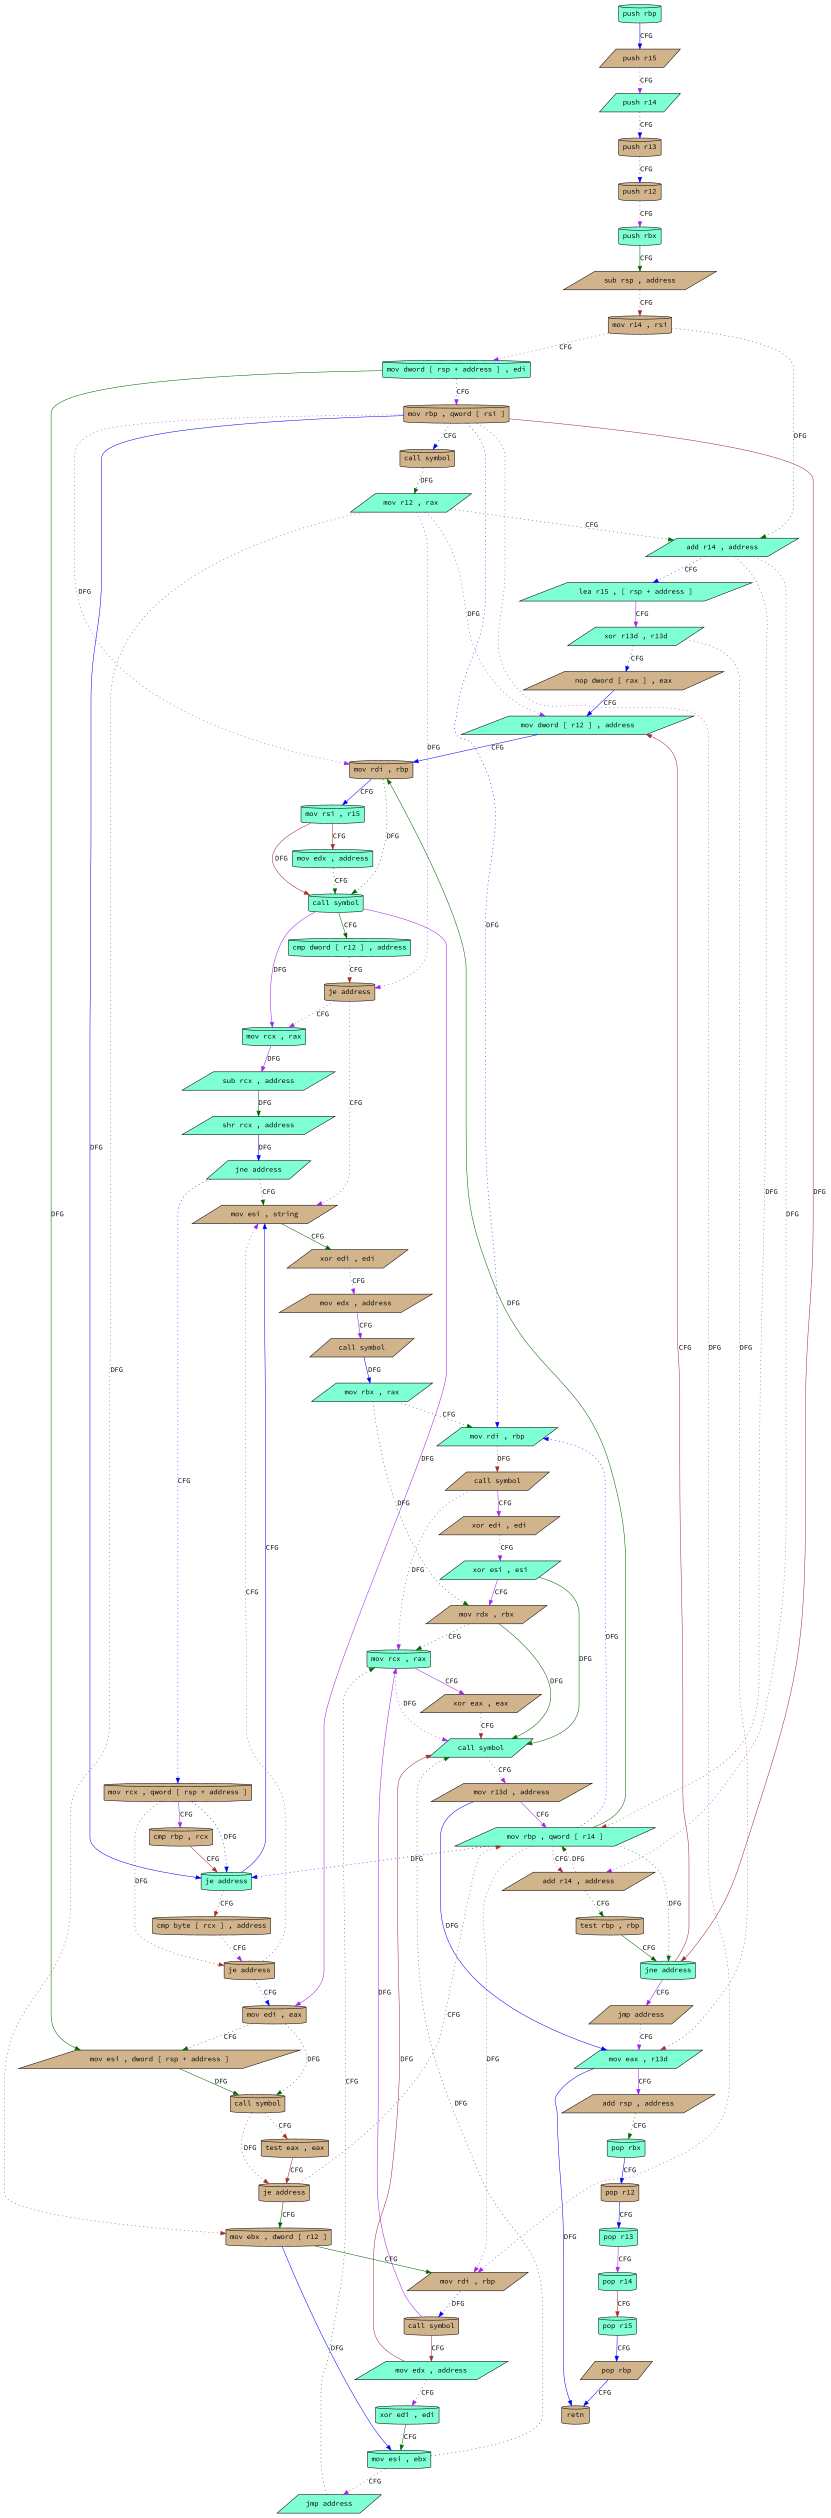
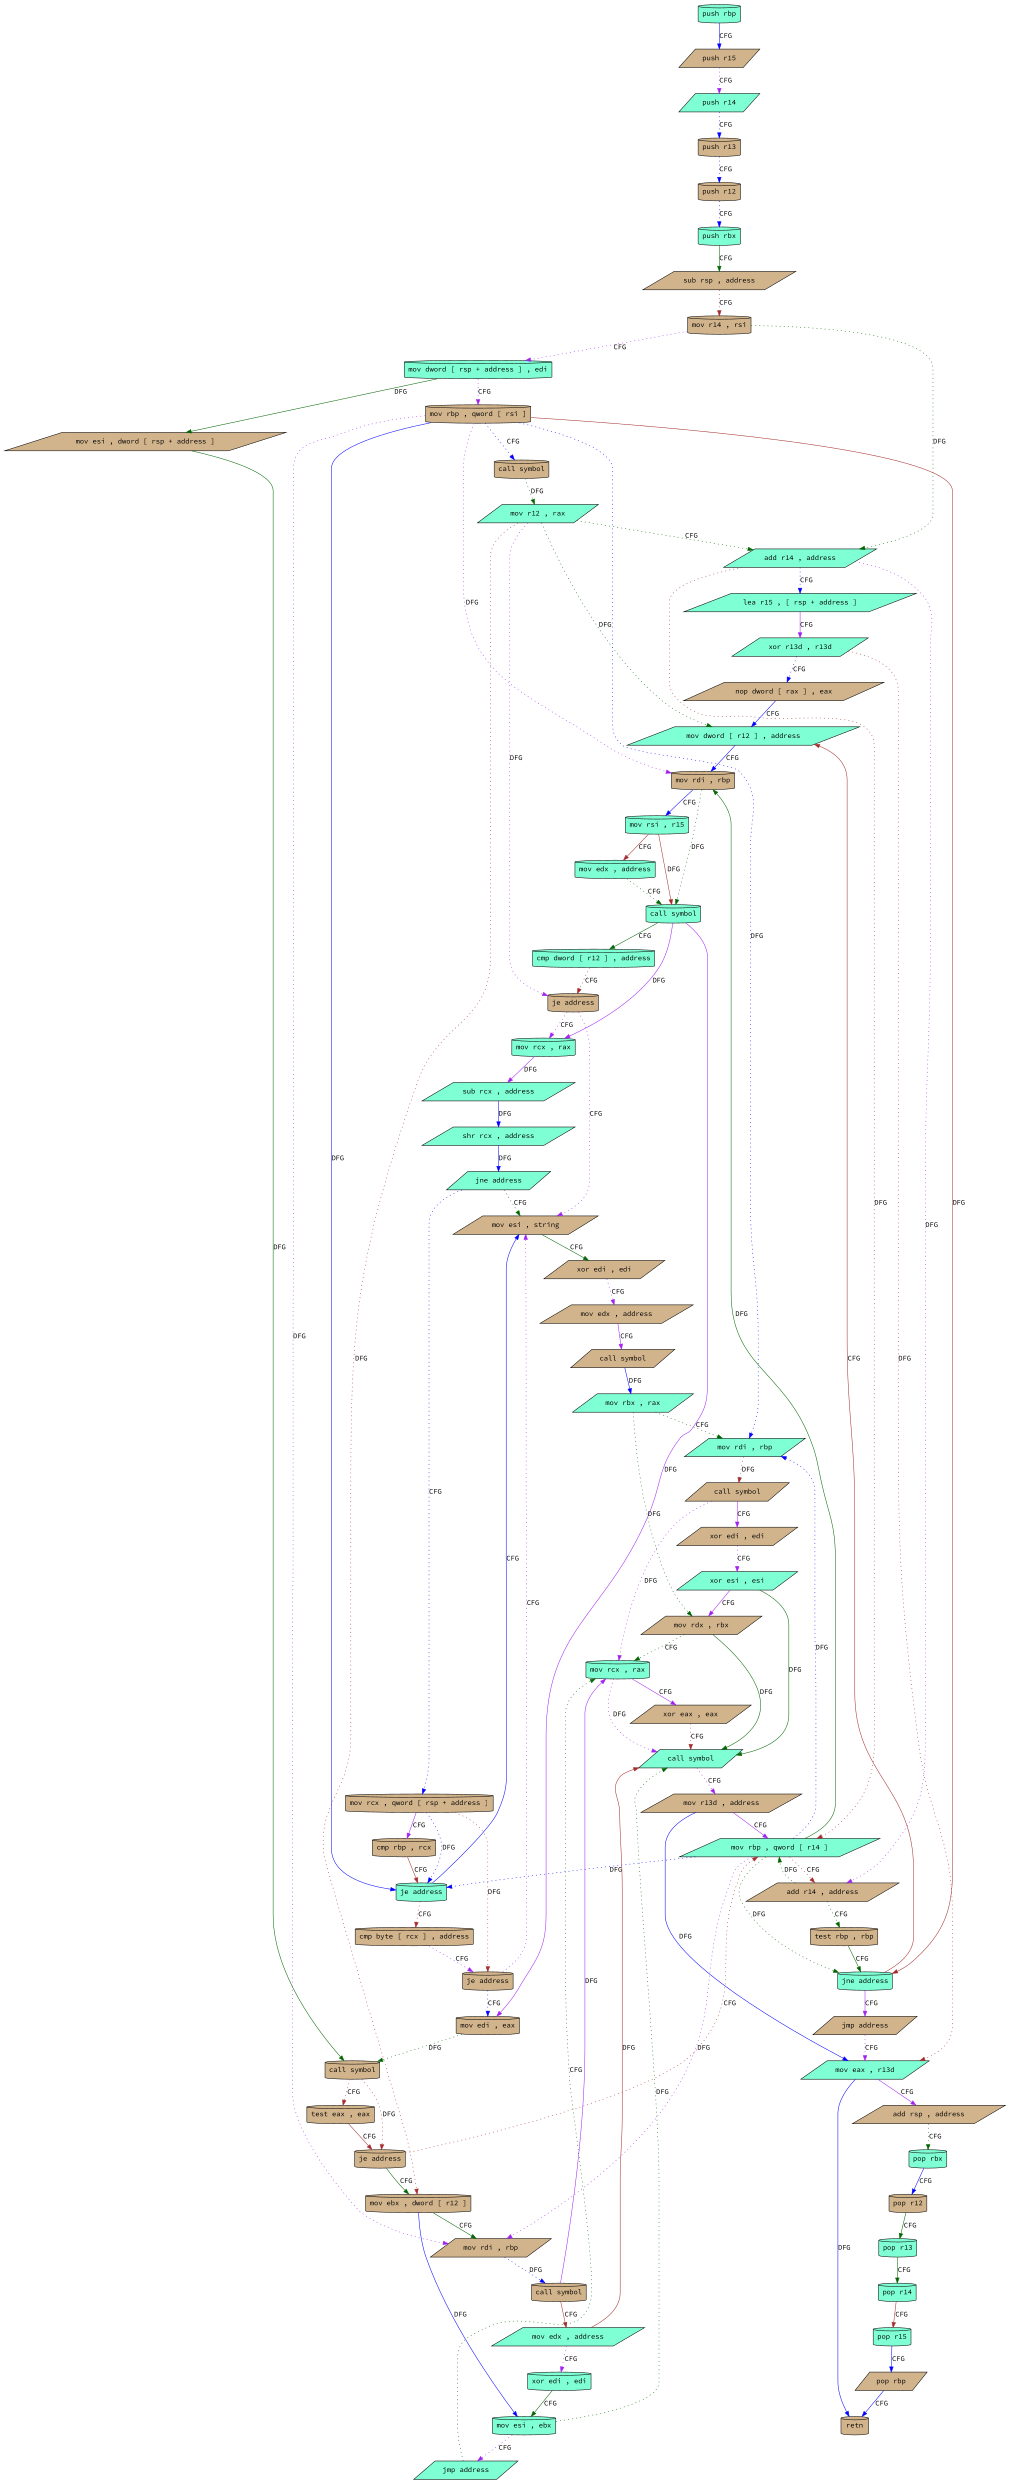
edge "push r12" -> "push rbx": color purple -> blue
edge "mov r12 , rax" -> "mov dword [ r12 ] , address": color purple -> darkgreen
edge "sub rcx , address" -> "shr rcx , address": color darkgreen -> blue
edge "mov edi , eax" -> "mov esi , dword [ rsp + address ]": removed, label "CFG"
edge "pop r12" -> "pop r13": color blue -> darkgreen
edge "pop r13" -> "pop r14": color purple -> darkgreen
